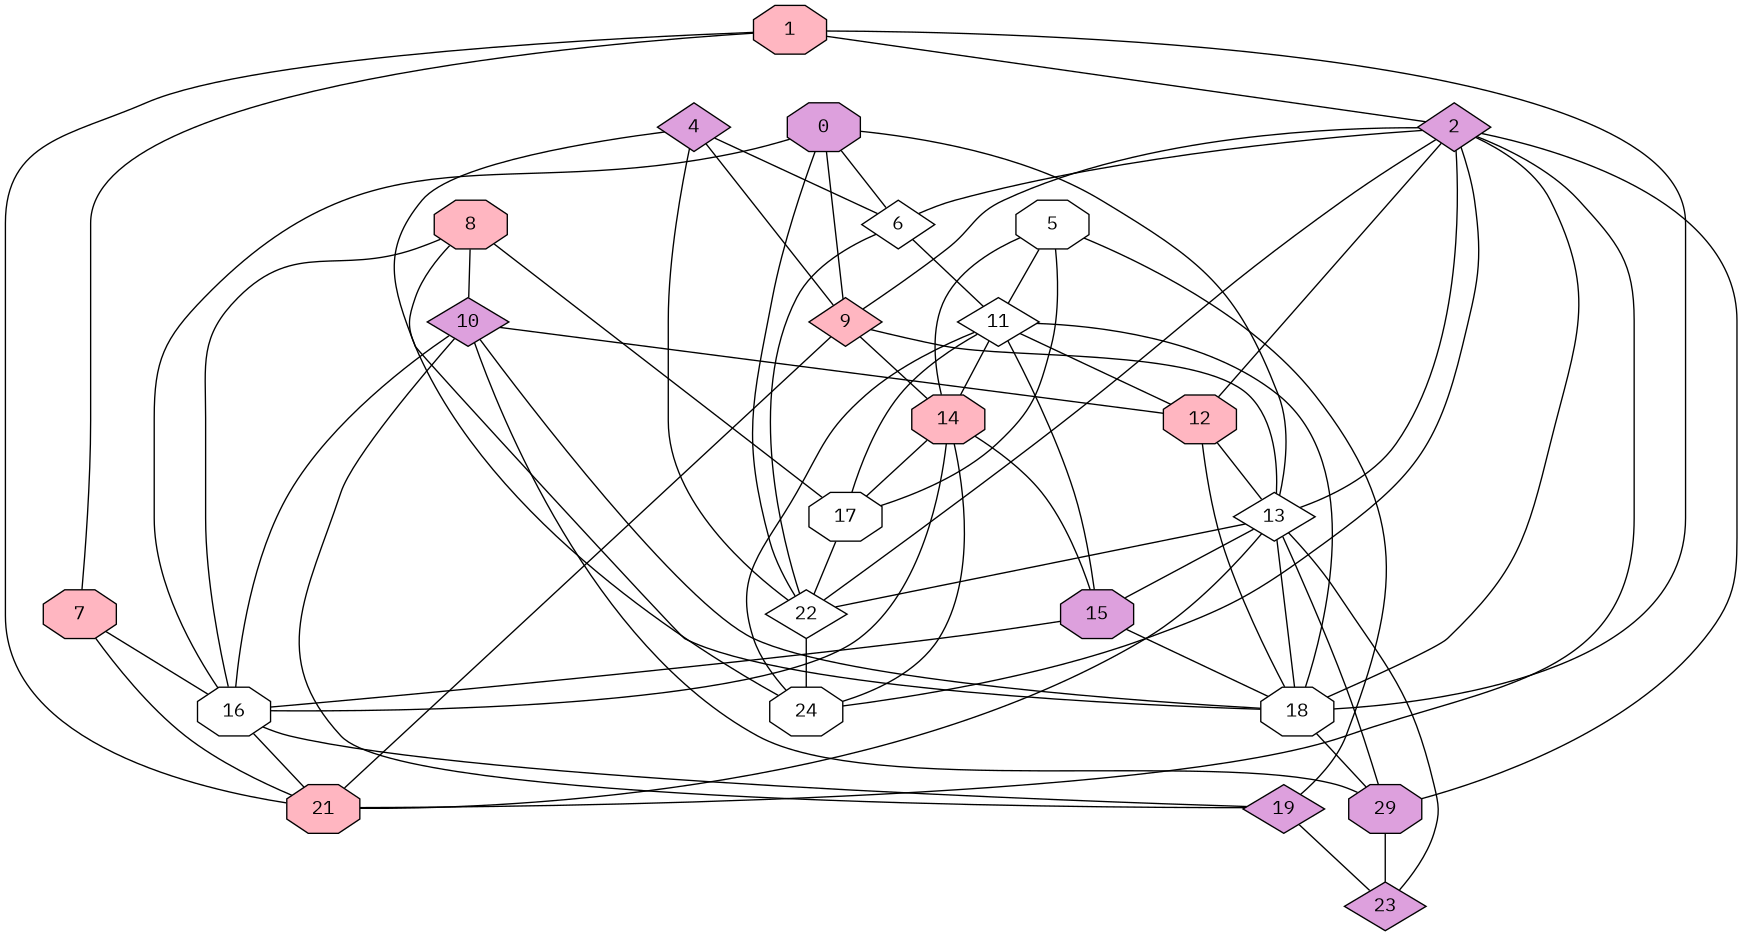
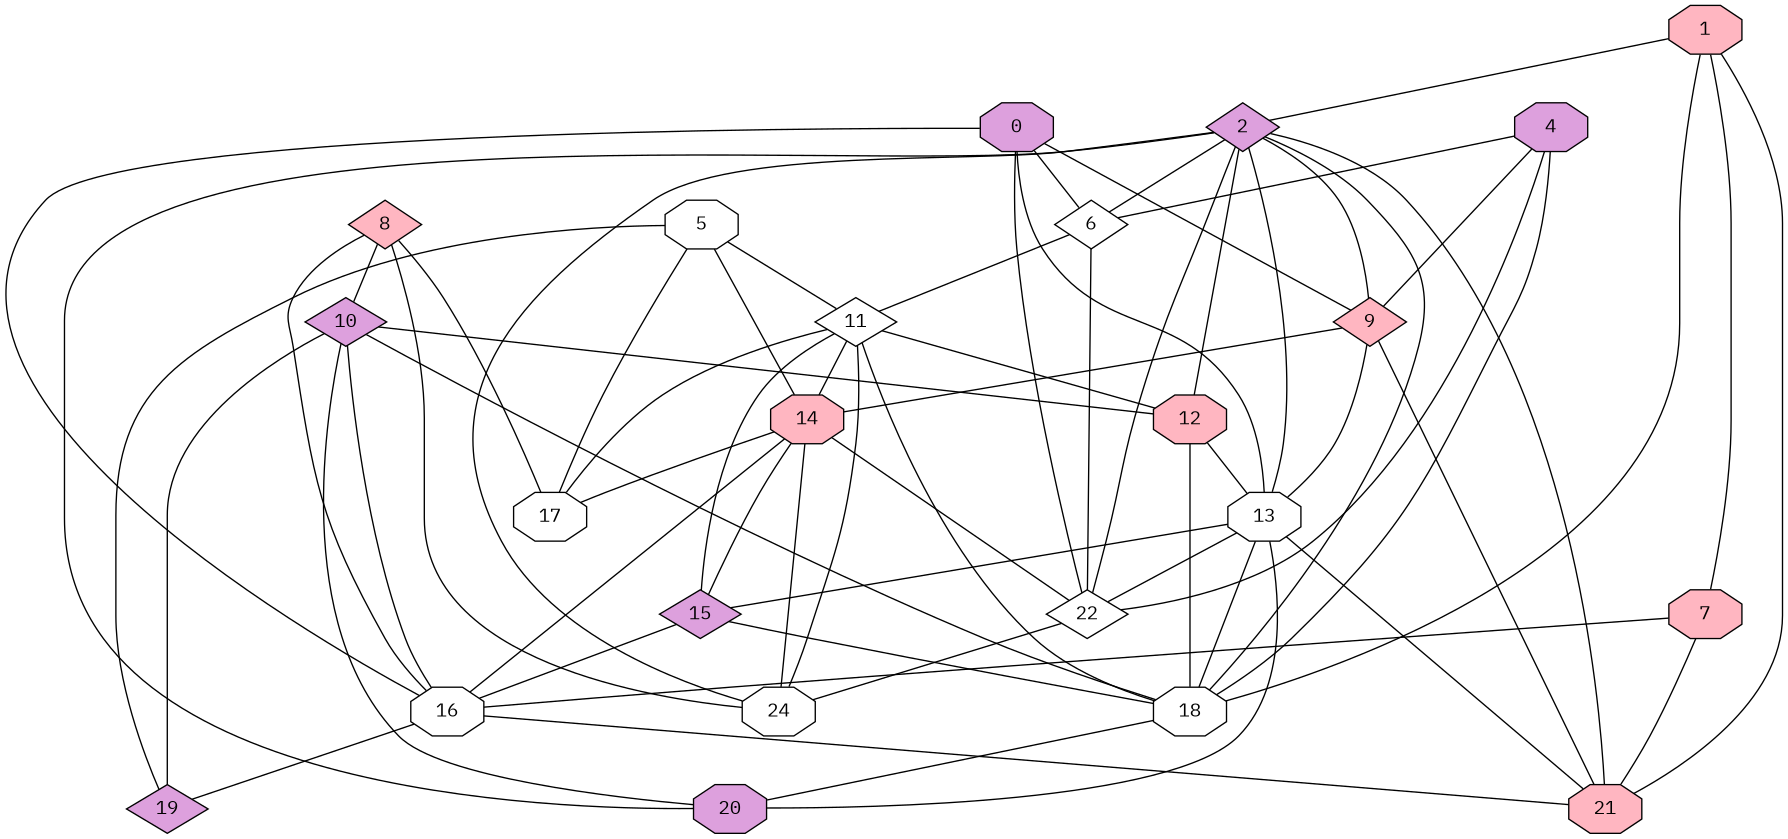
node "4": shape diamond -> octagon
node "8": shape octagon -> diamond
node "13": shape diamond -> octagon
edge "17" -- "22": now "14" -- "22"
node "15": shape octagon -> diamond
node "29": label "29" -> "20"
node "23": removed
